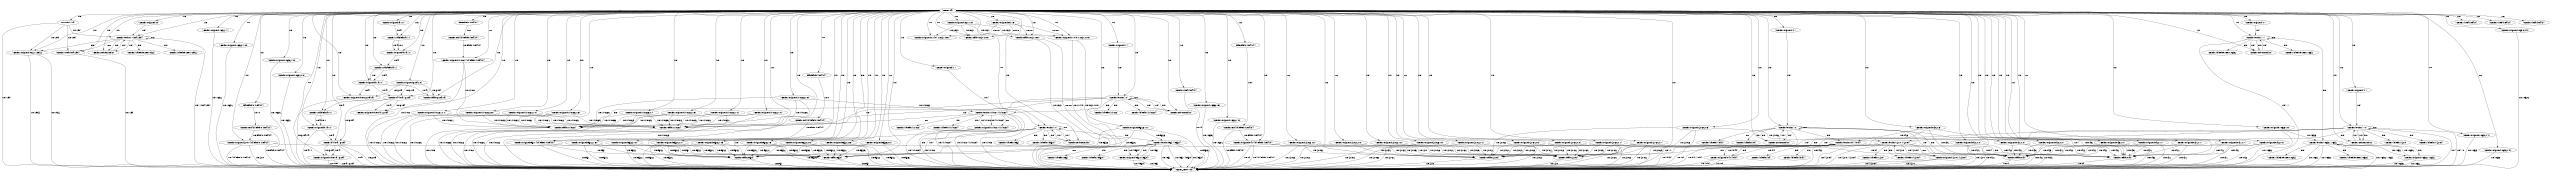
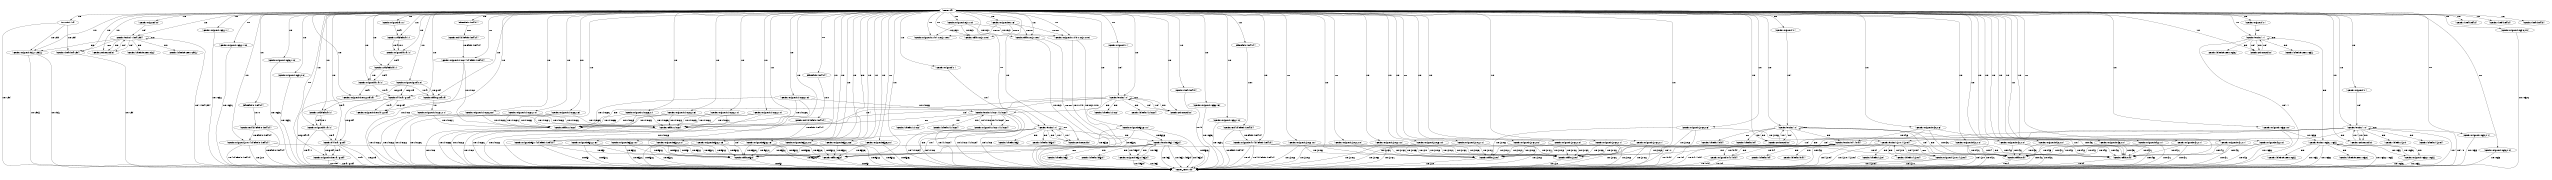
edge "(METHOD,whfk)" -> "(<operator>.assignment,znivamp[1] = 14)": now "(<operator>.addition,gwnudf + fiu)" -> "(<operator>.assignment,znivamp[1] = 14)"
edge "(PARAM,char* whfk)" -> "(<operator>.lessThan,i < sizeof(vydtoi))": removed, label "DDG: vydtoi"
